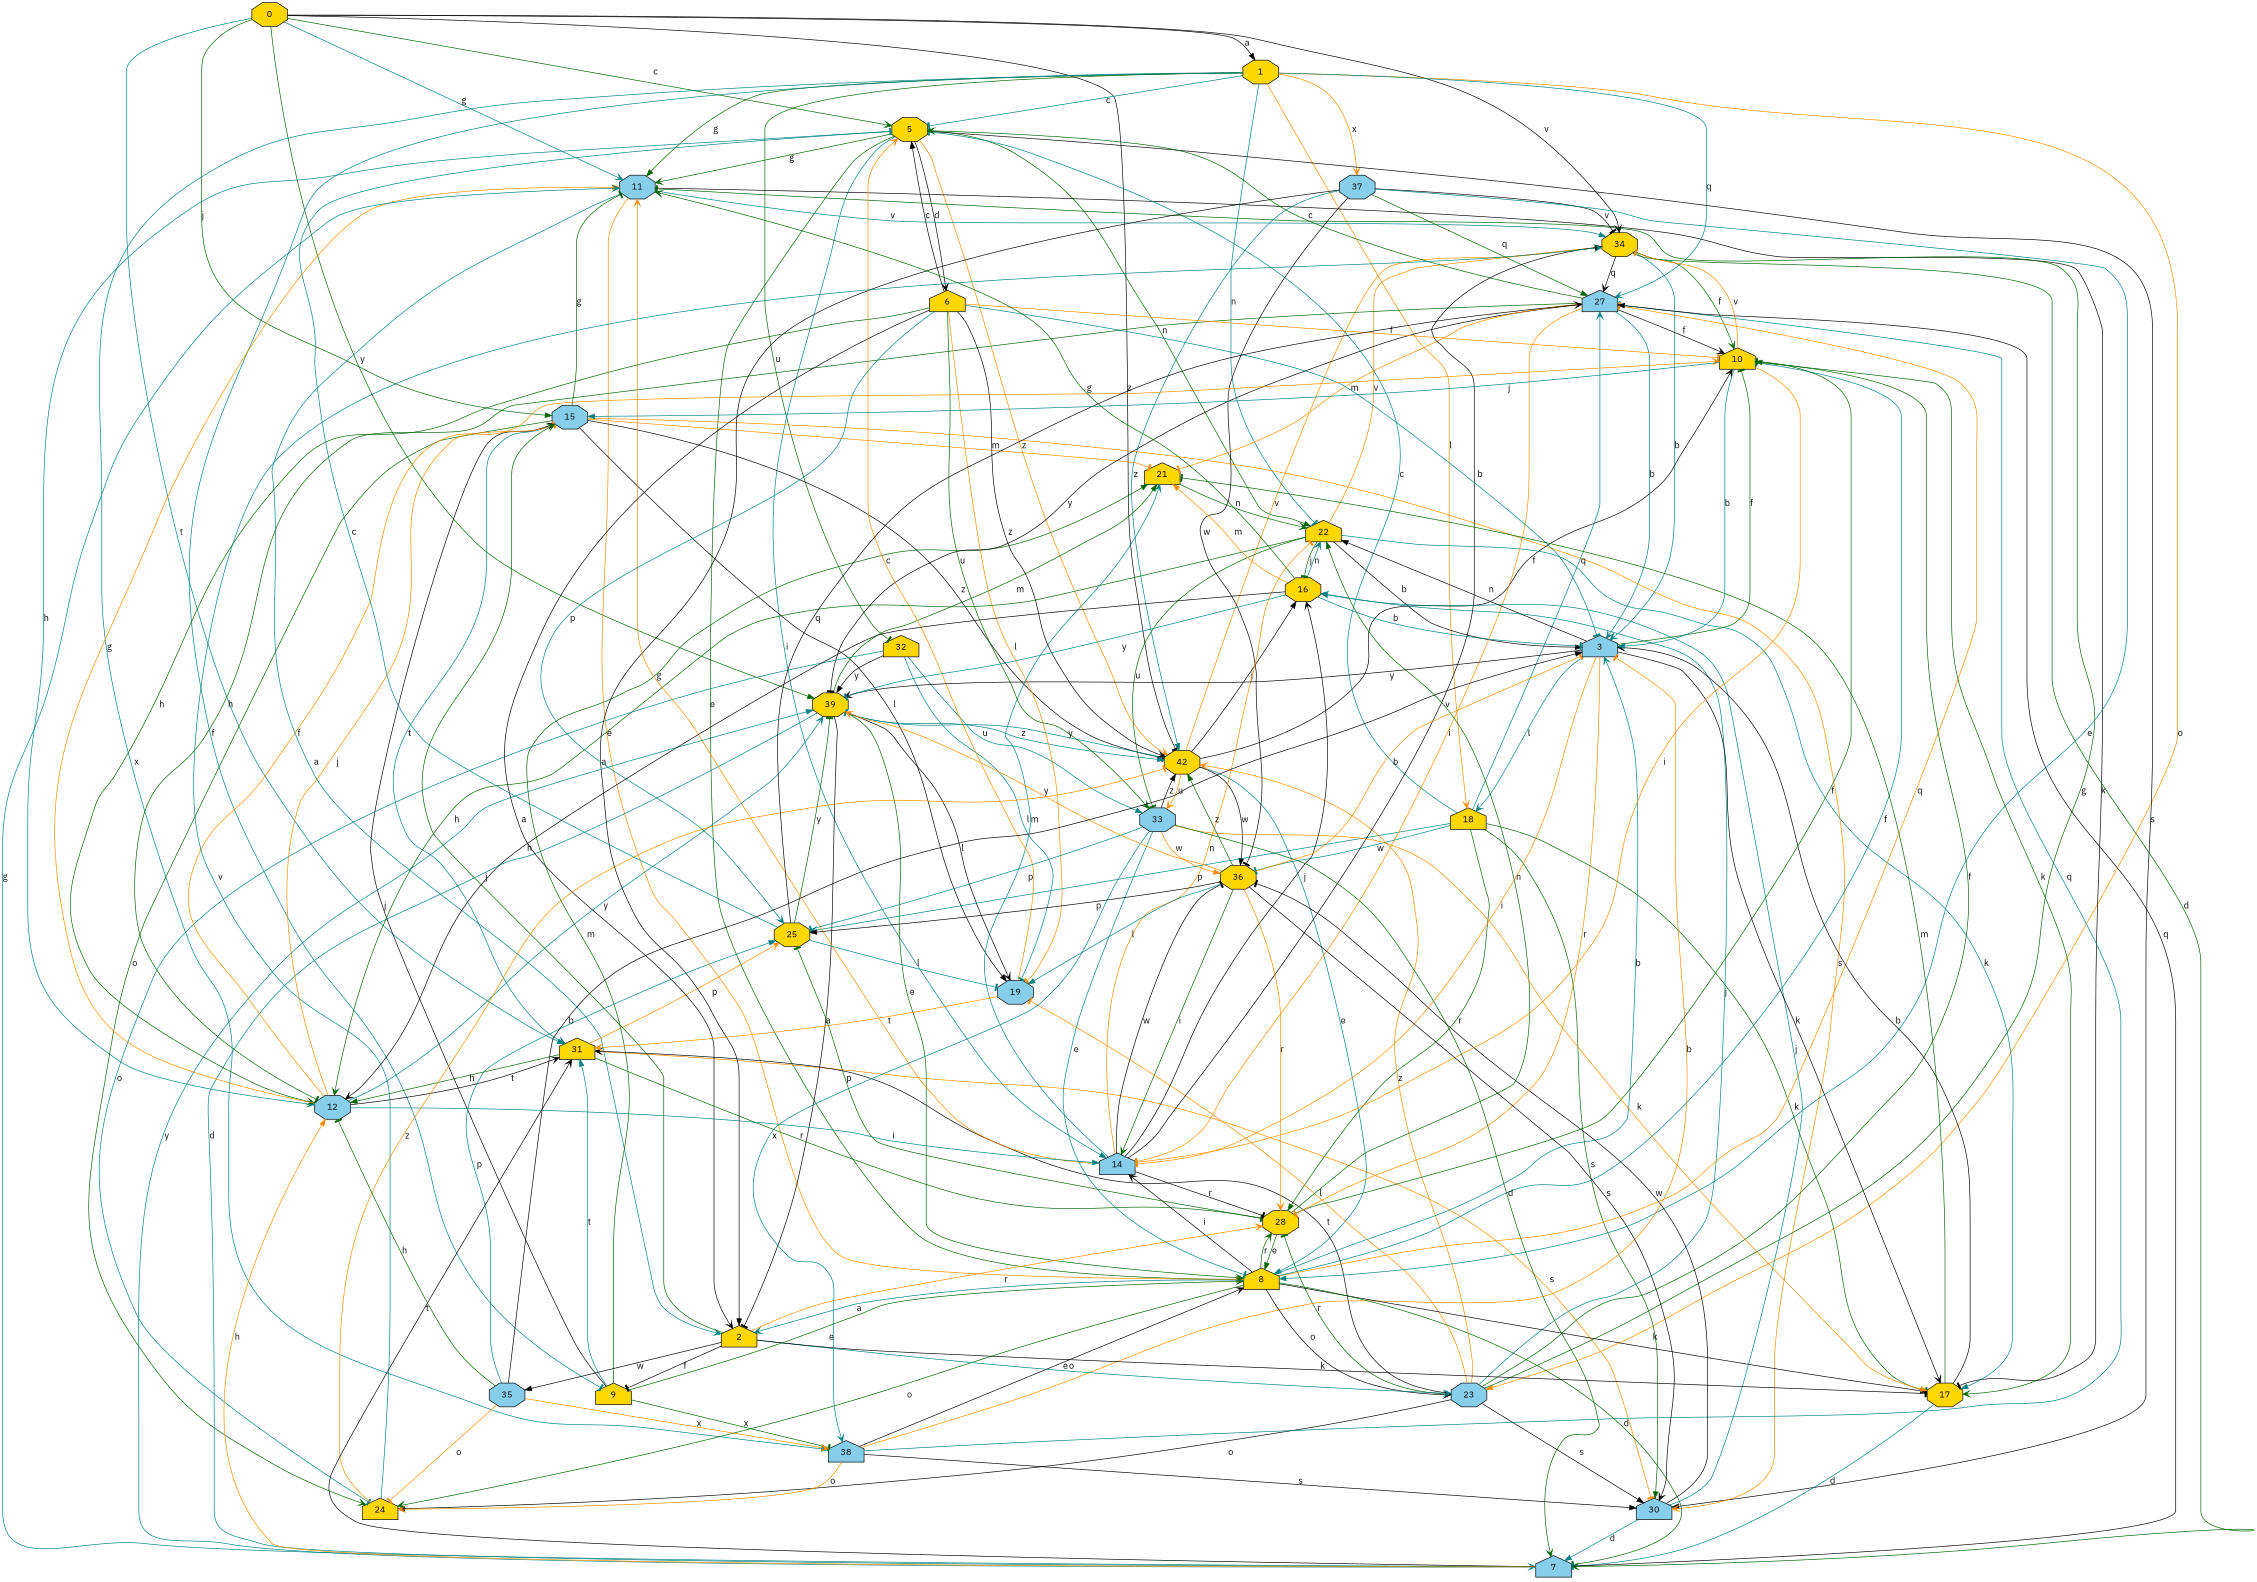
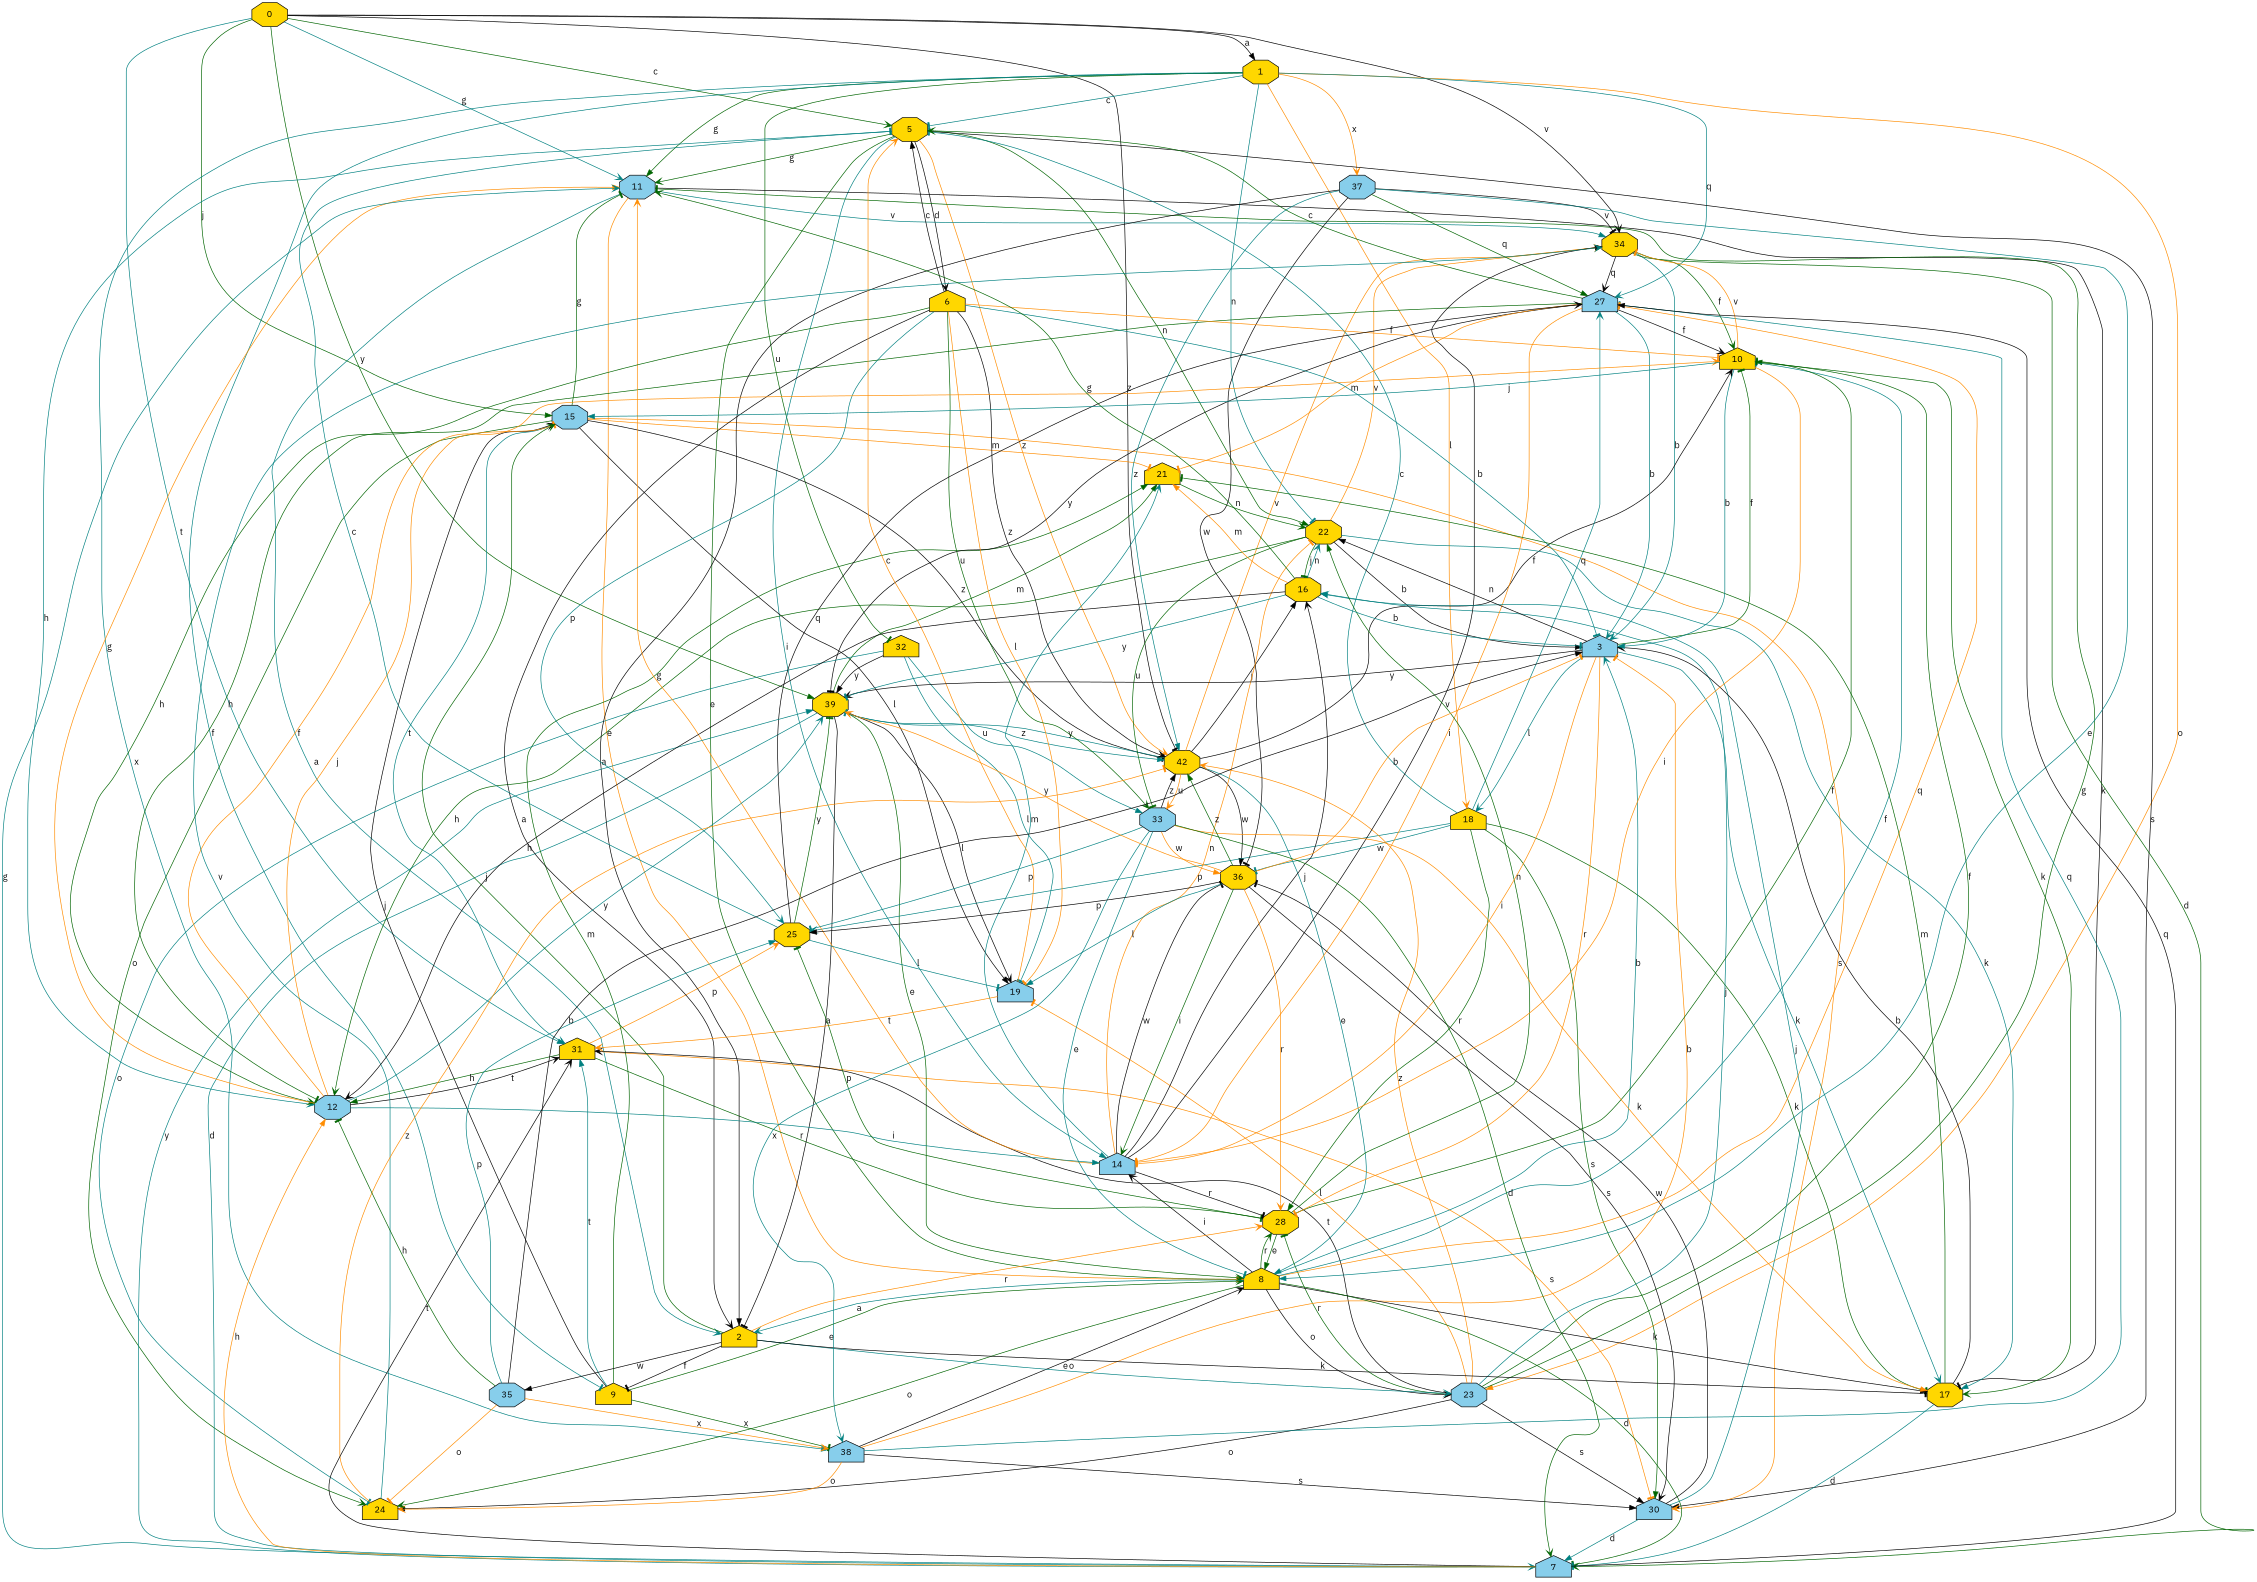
node "22": shape house -> octagon
edge "3" -> "17": color black -> teal
node "19": shape octagon -> house
